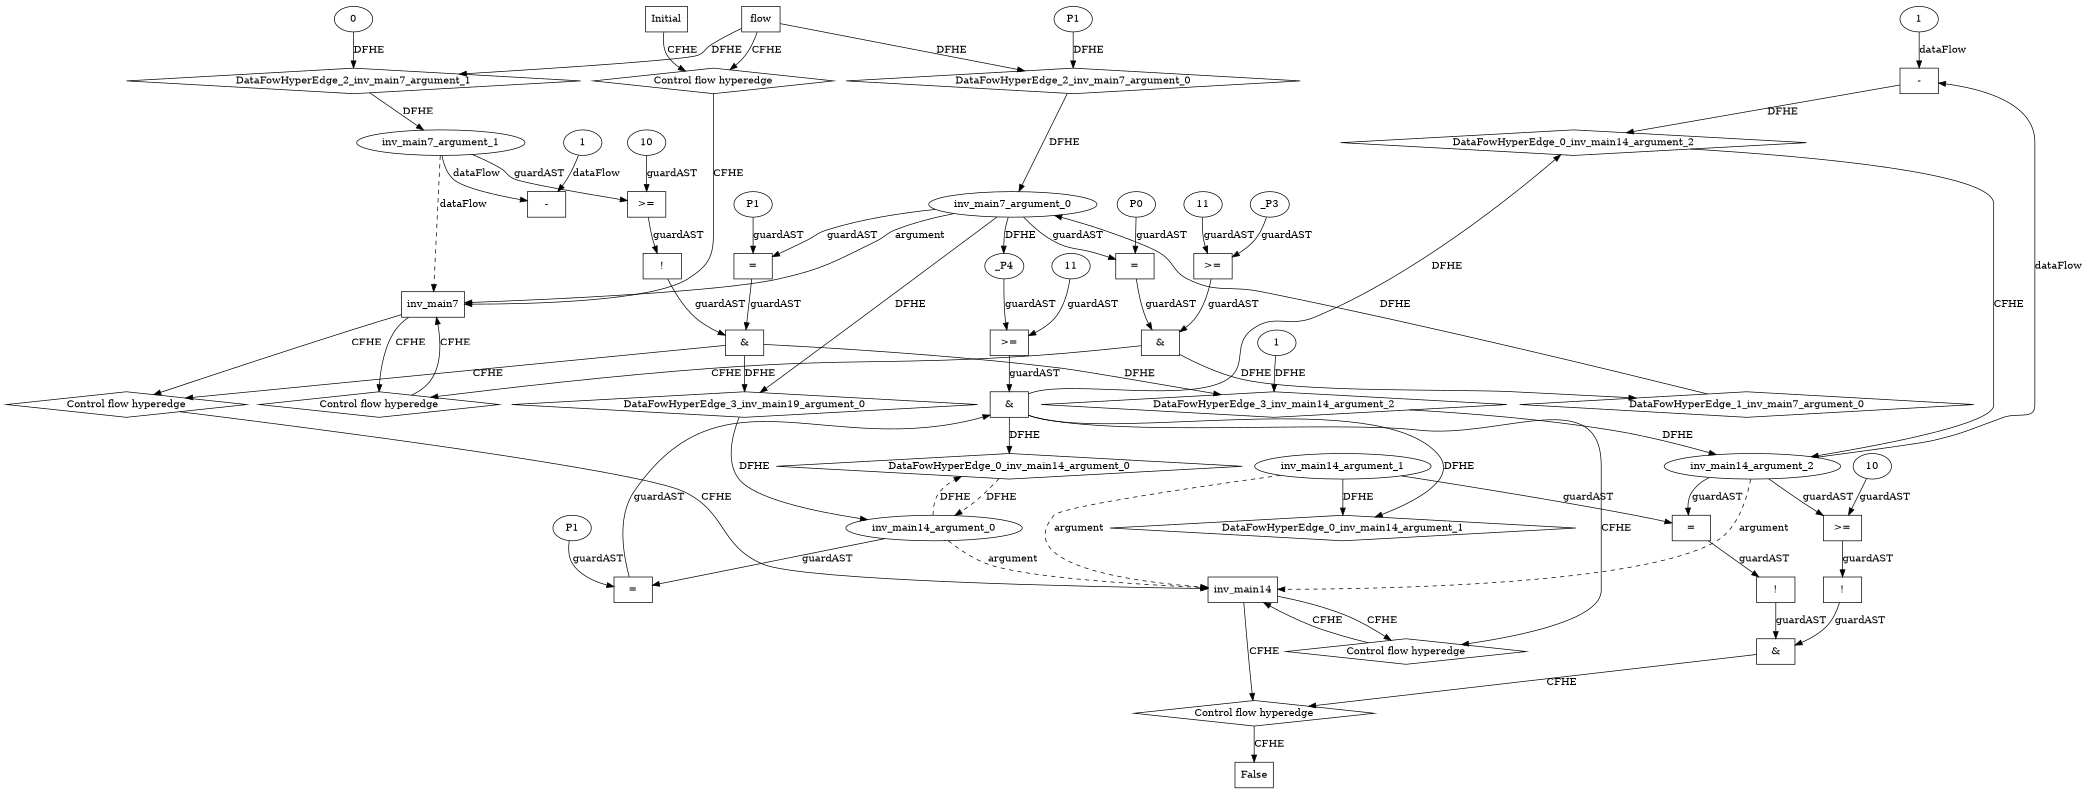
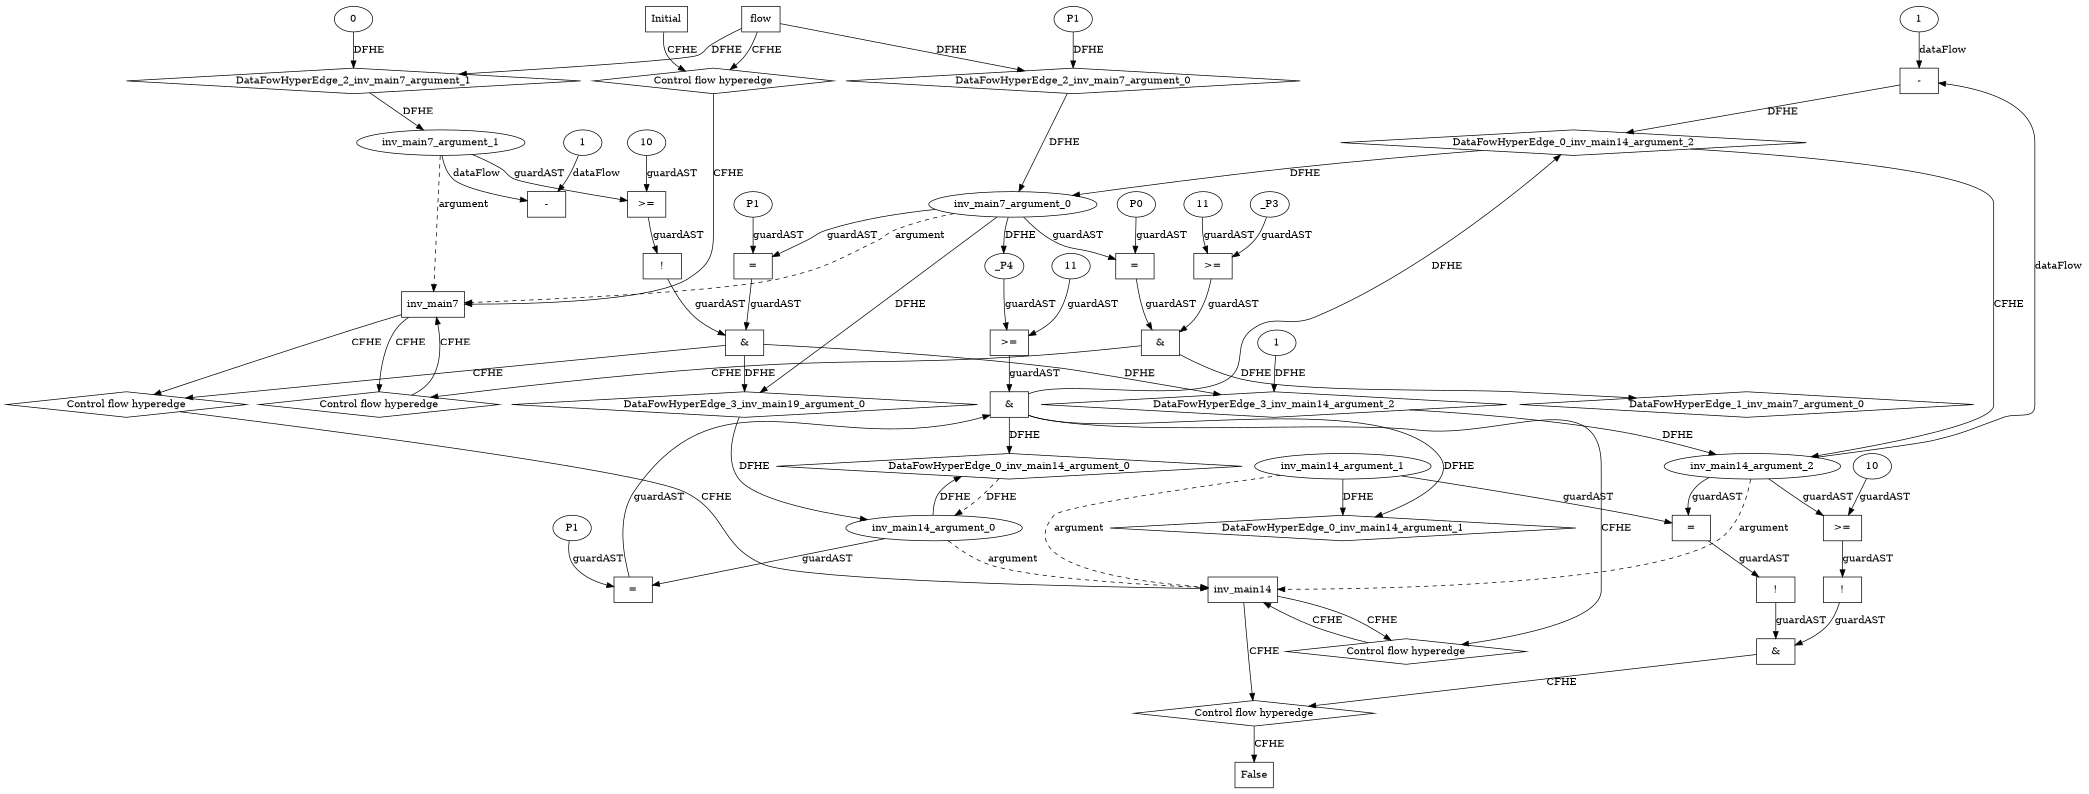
edge "inv_main7_argument_1" -> "inv_main7": label "dataFlow" -> "argument"
edge "inv_main7_argument_0" -> "inv_main7": style solid -> dashed
edge "DataFowHyperEdge_1_inv_main7_argument_0" -> "inv_main7_argument_0": now "DataFowHyperEdge_0_inv_main14_argument_2" -> "inv_main7_argument_0"
edge "inv_main14_argument_0" -> "DataFowHyperEdge_0_inv_main14_argument_0": style dashed -> solid
